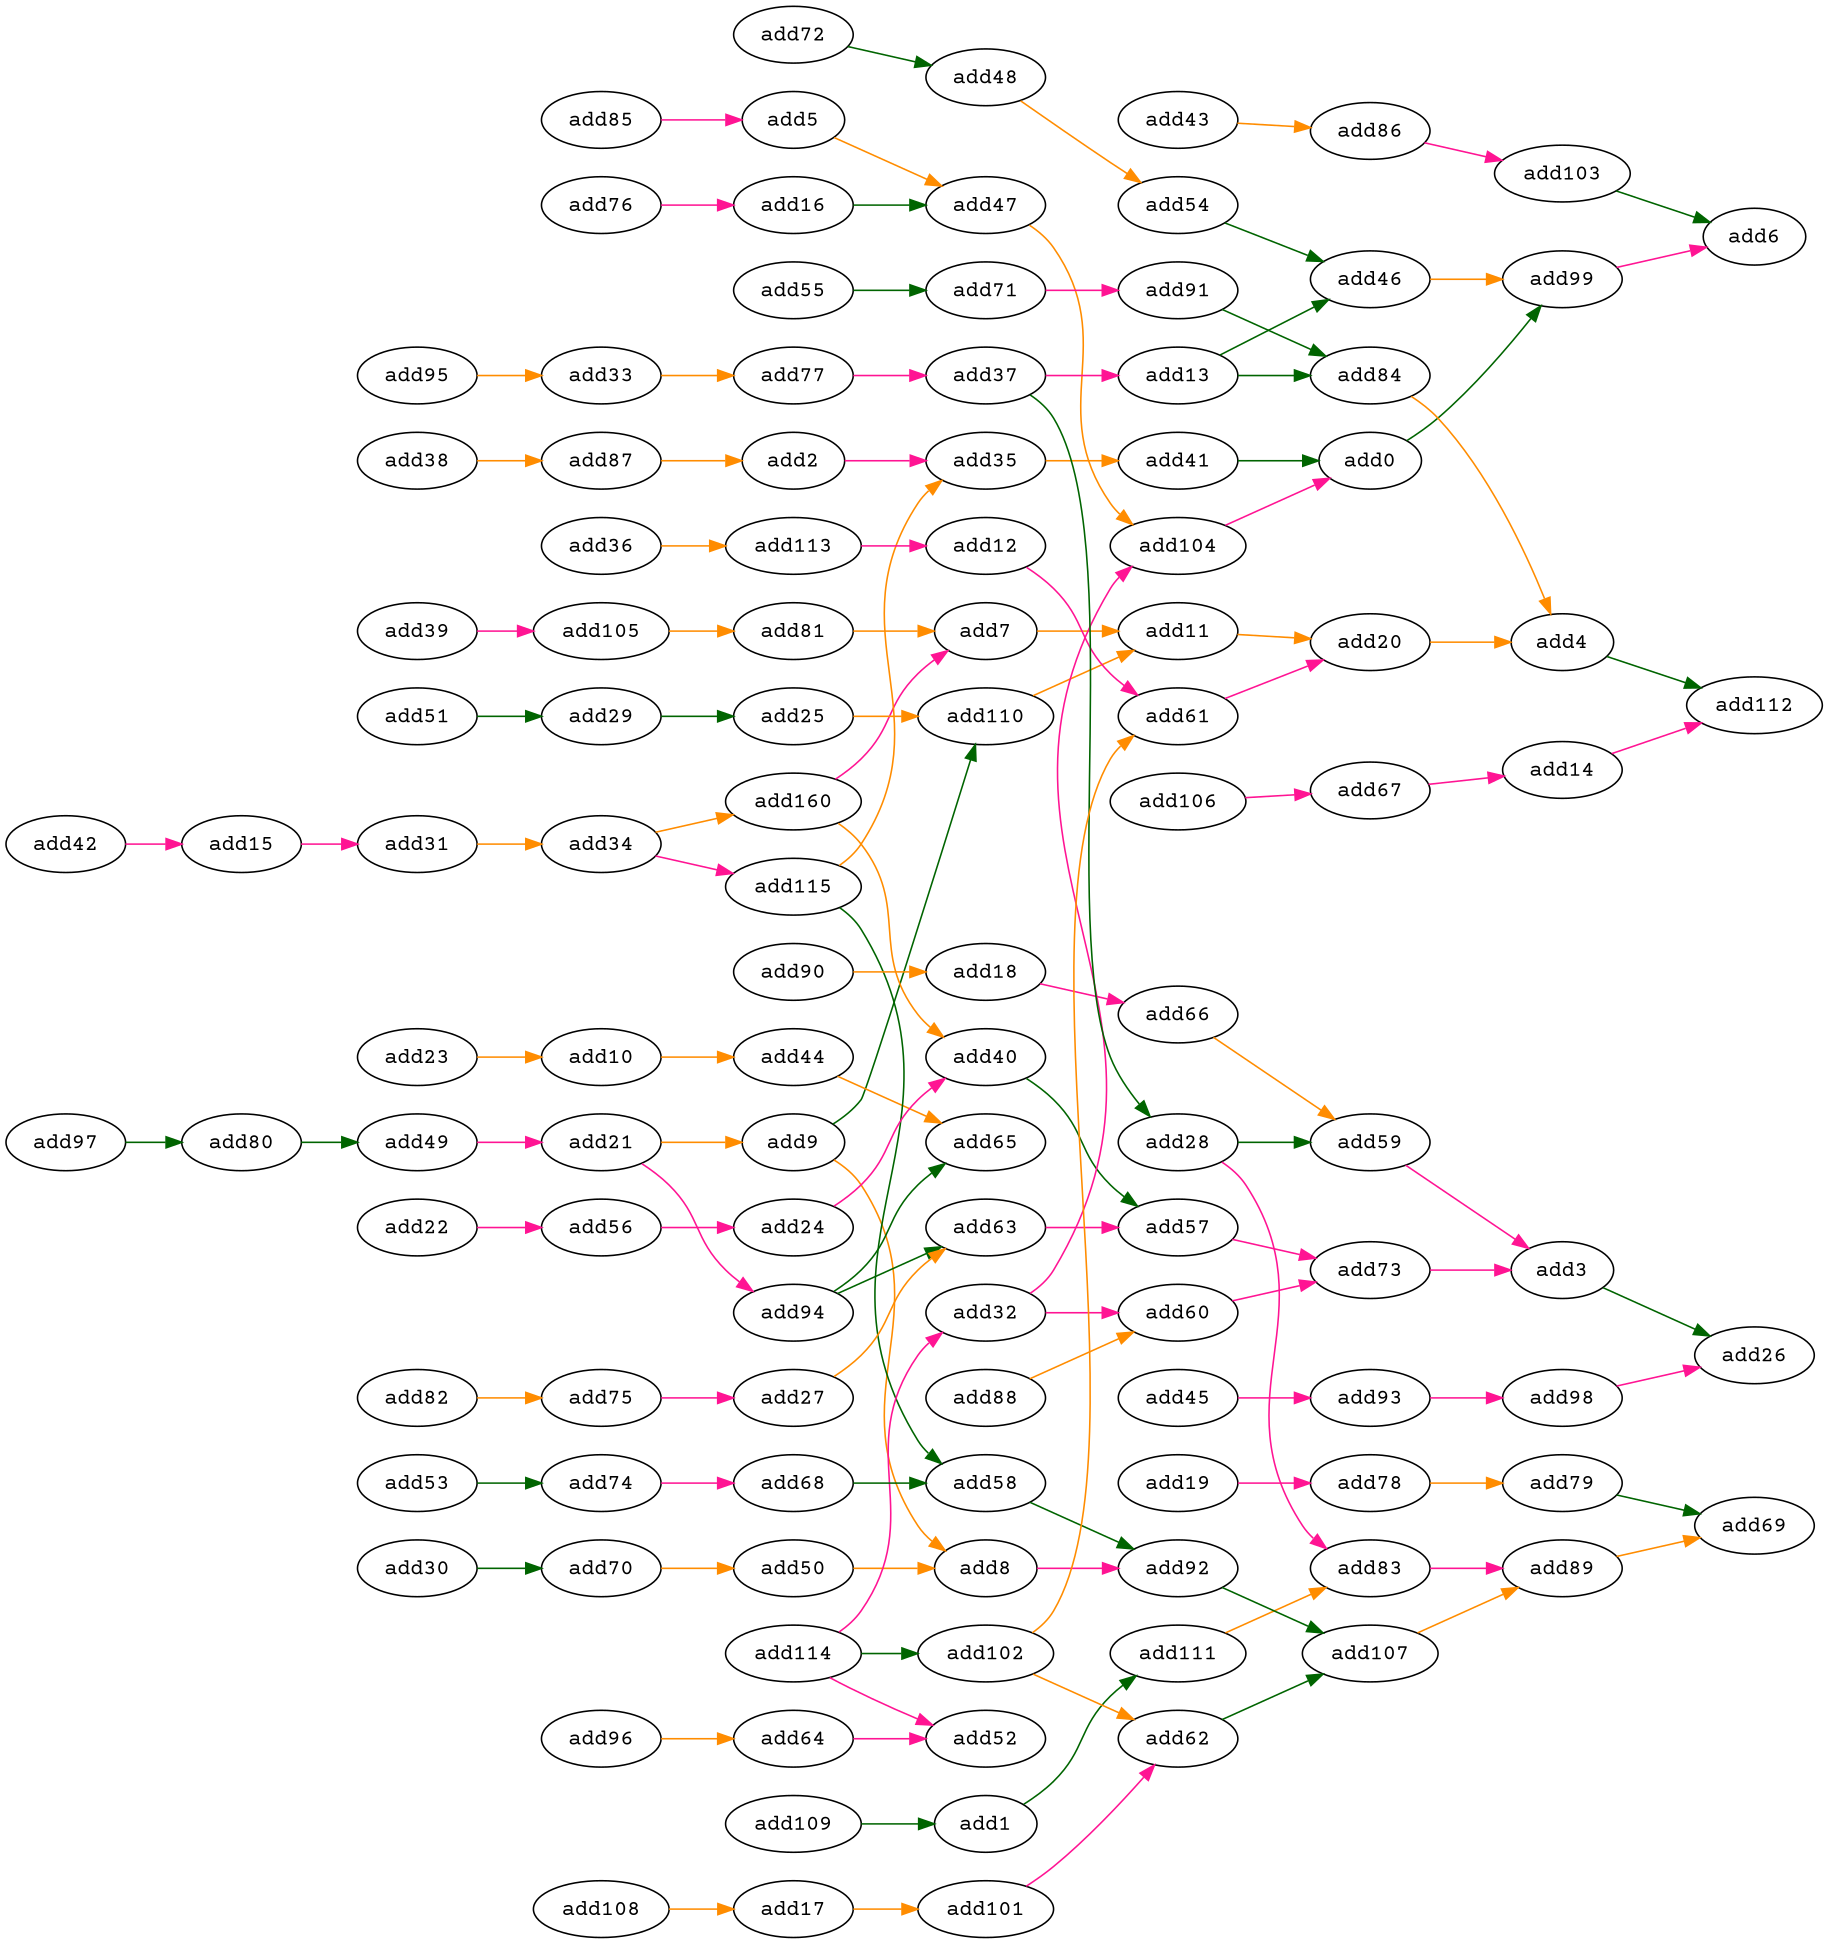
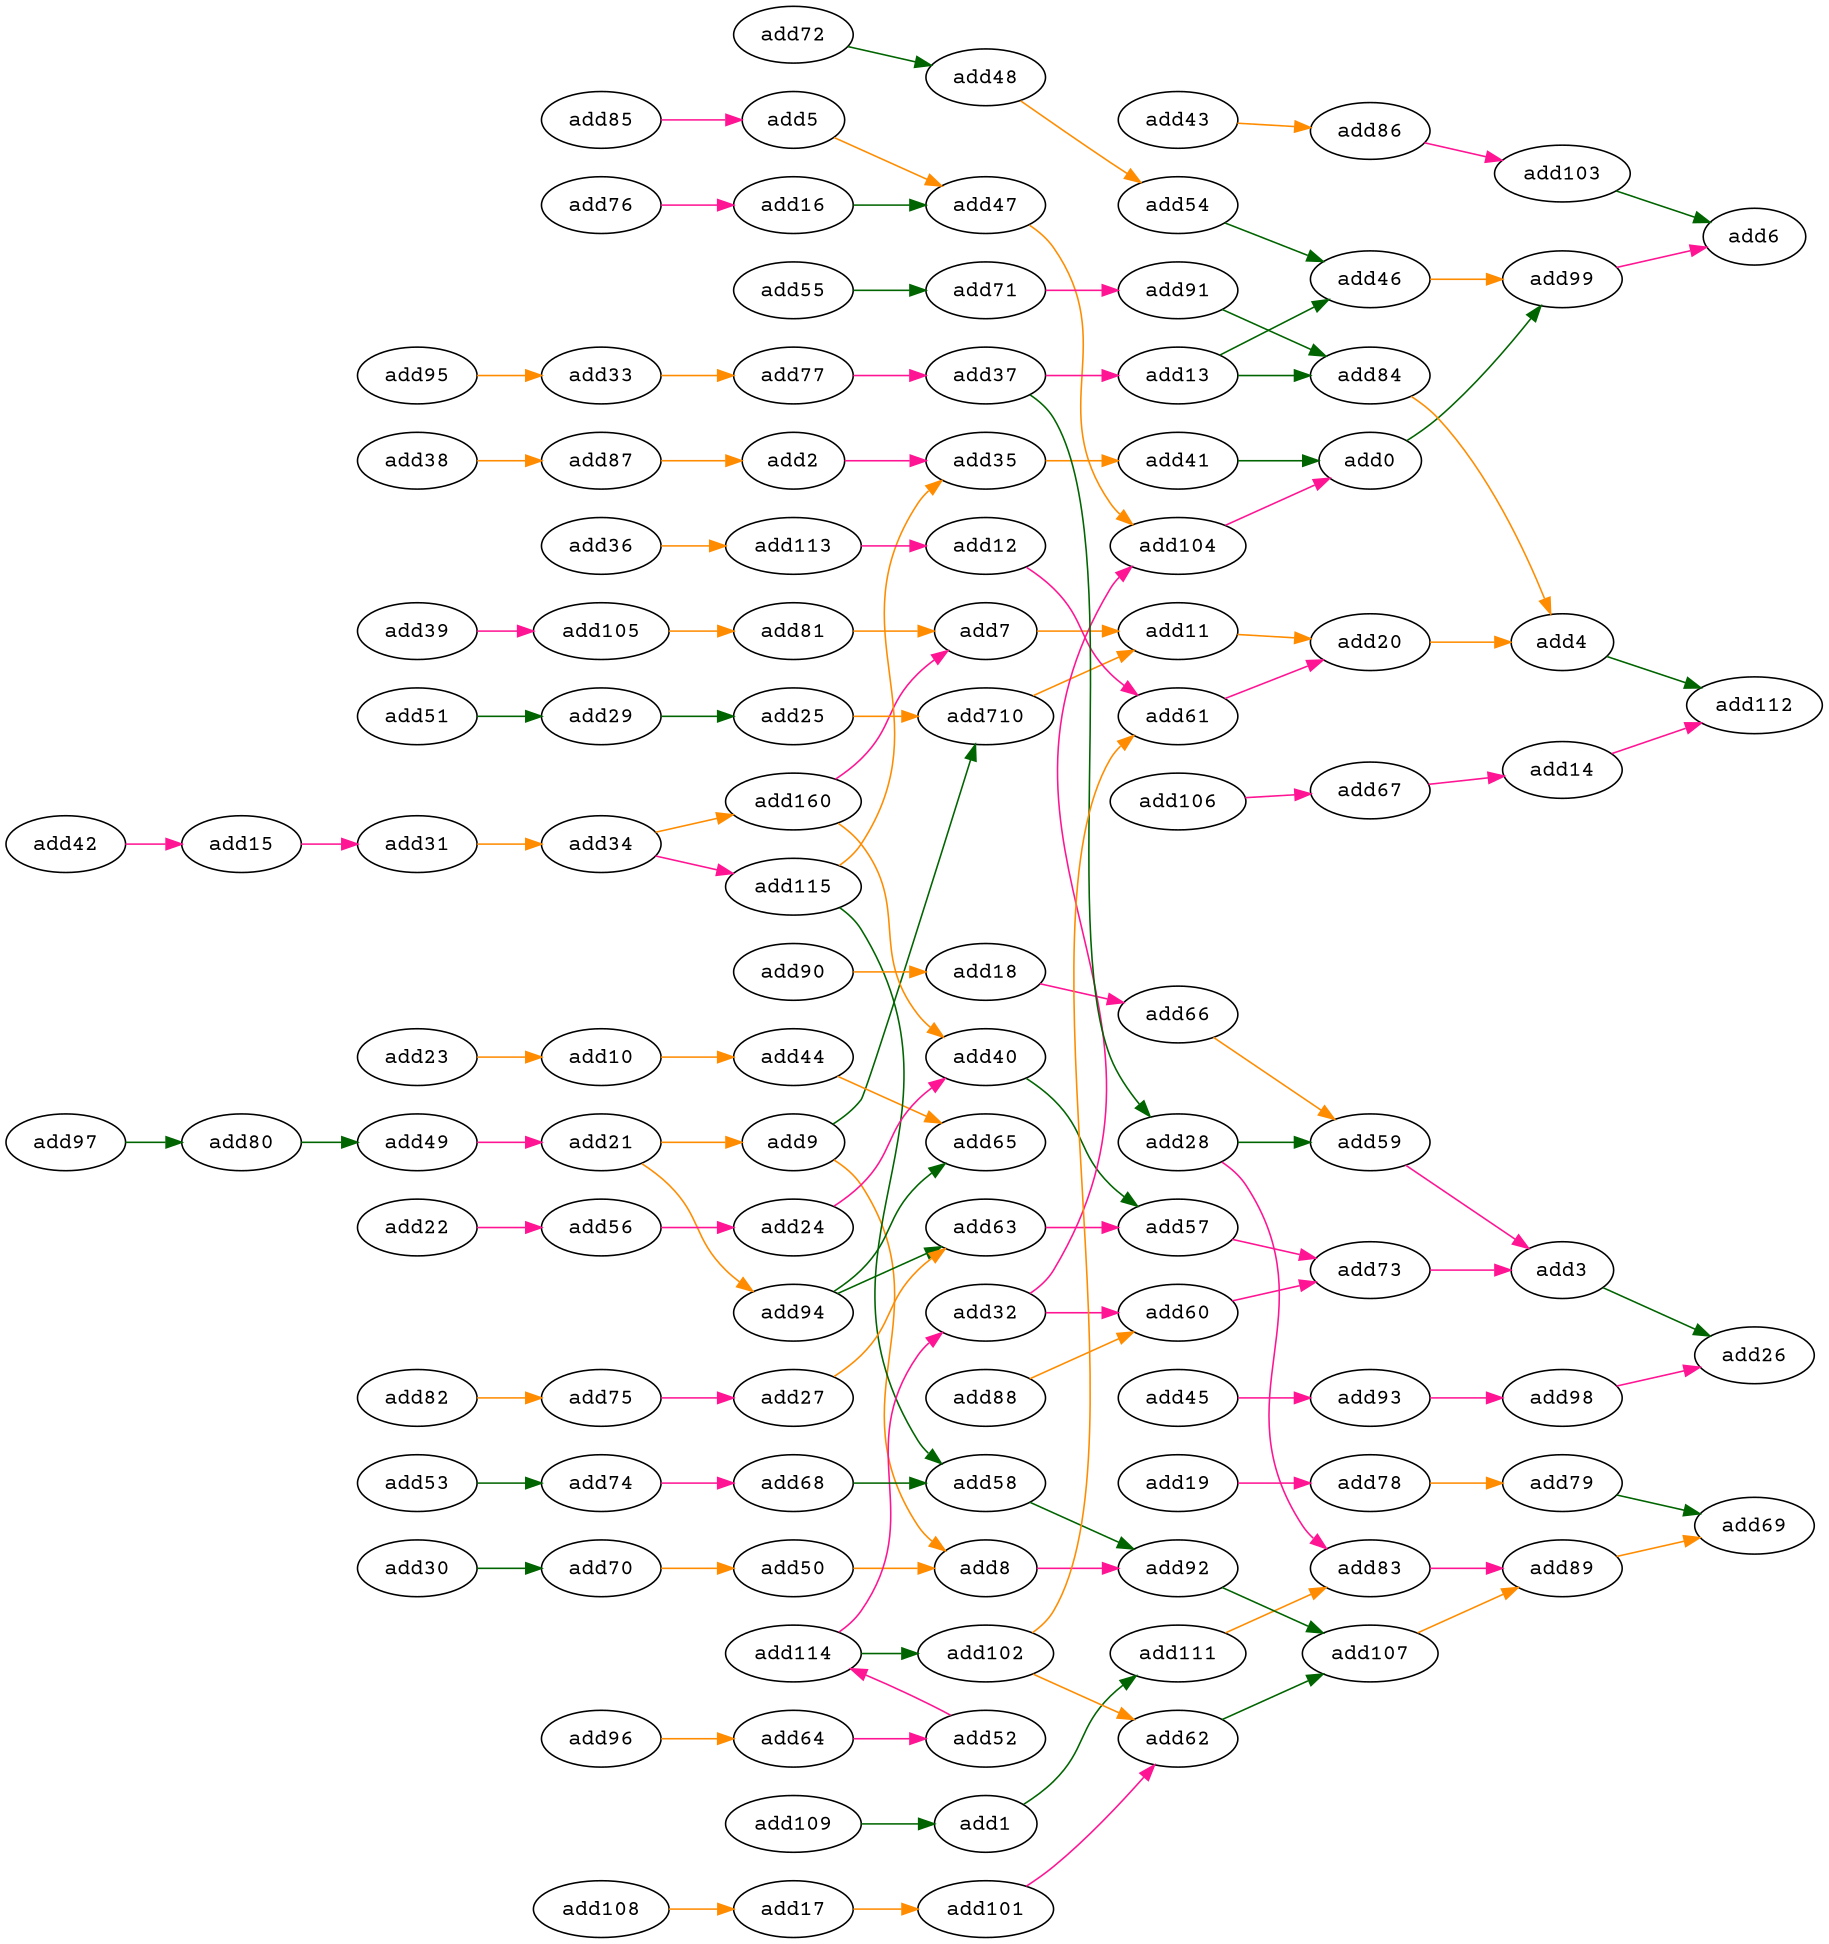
node "add110": label "add110" -> "add710"
edge "add21" -> "add94": color deeppink -> darkorange
edge "add114" -> "add52": reversed
